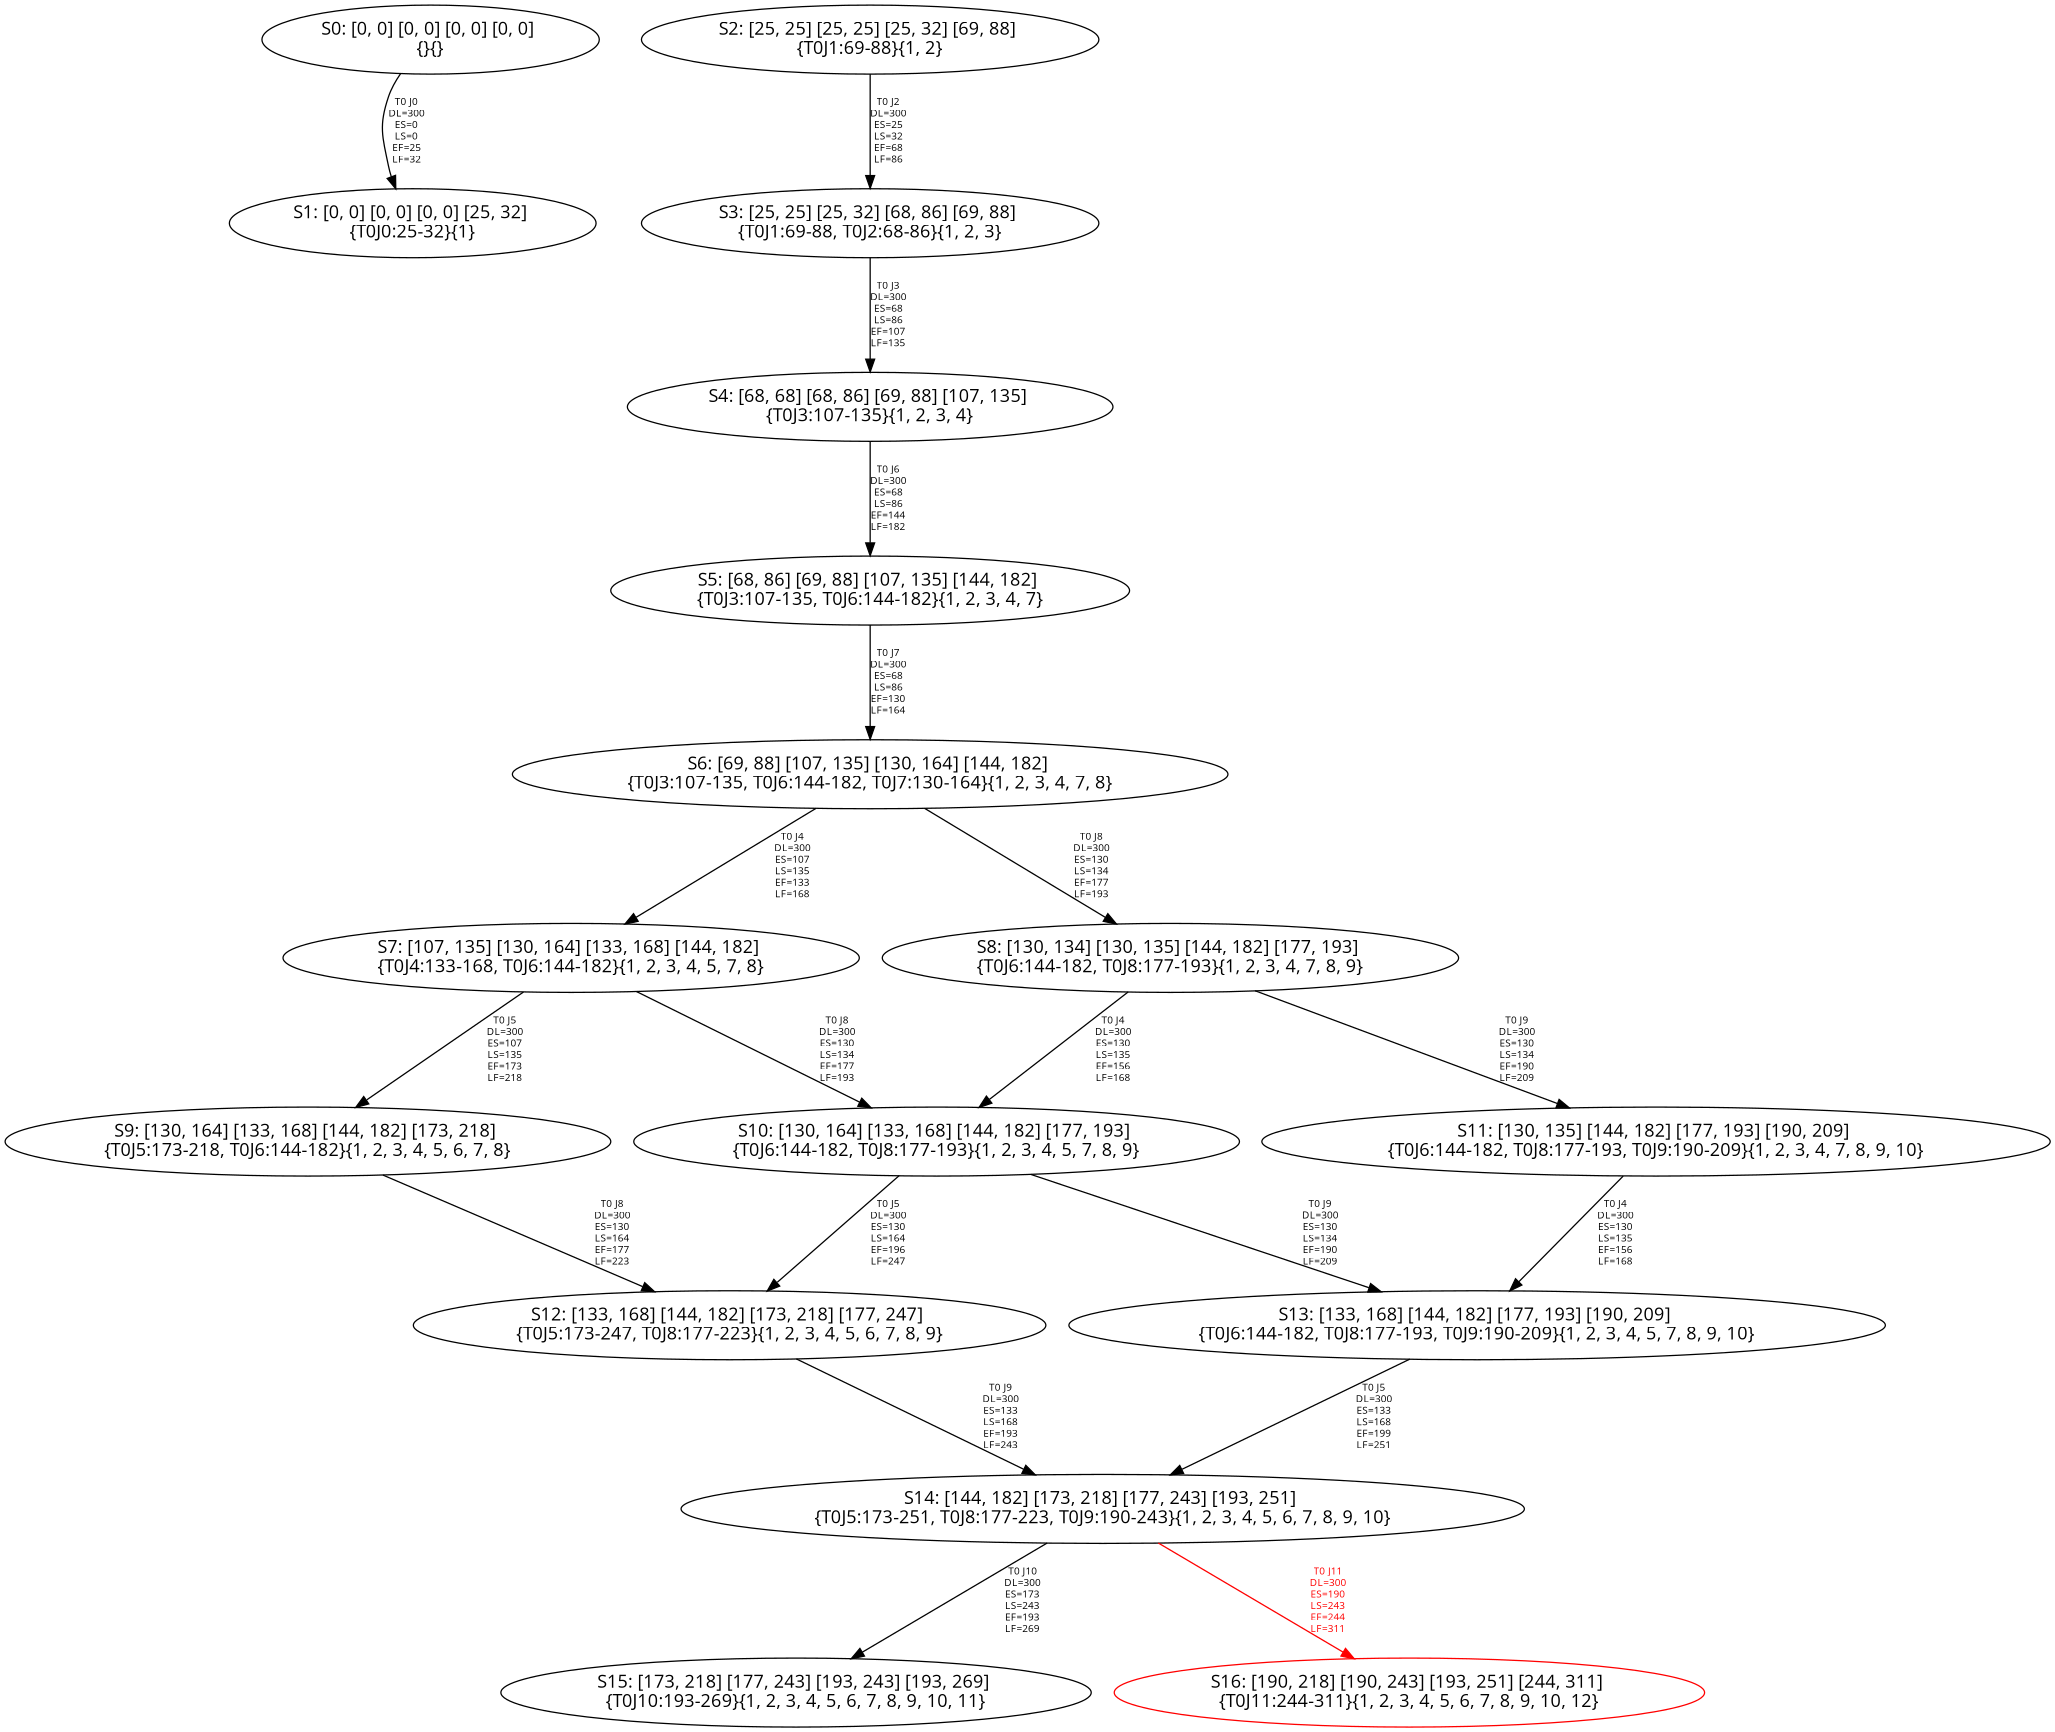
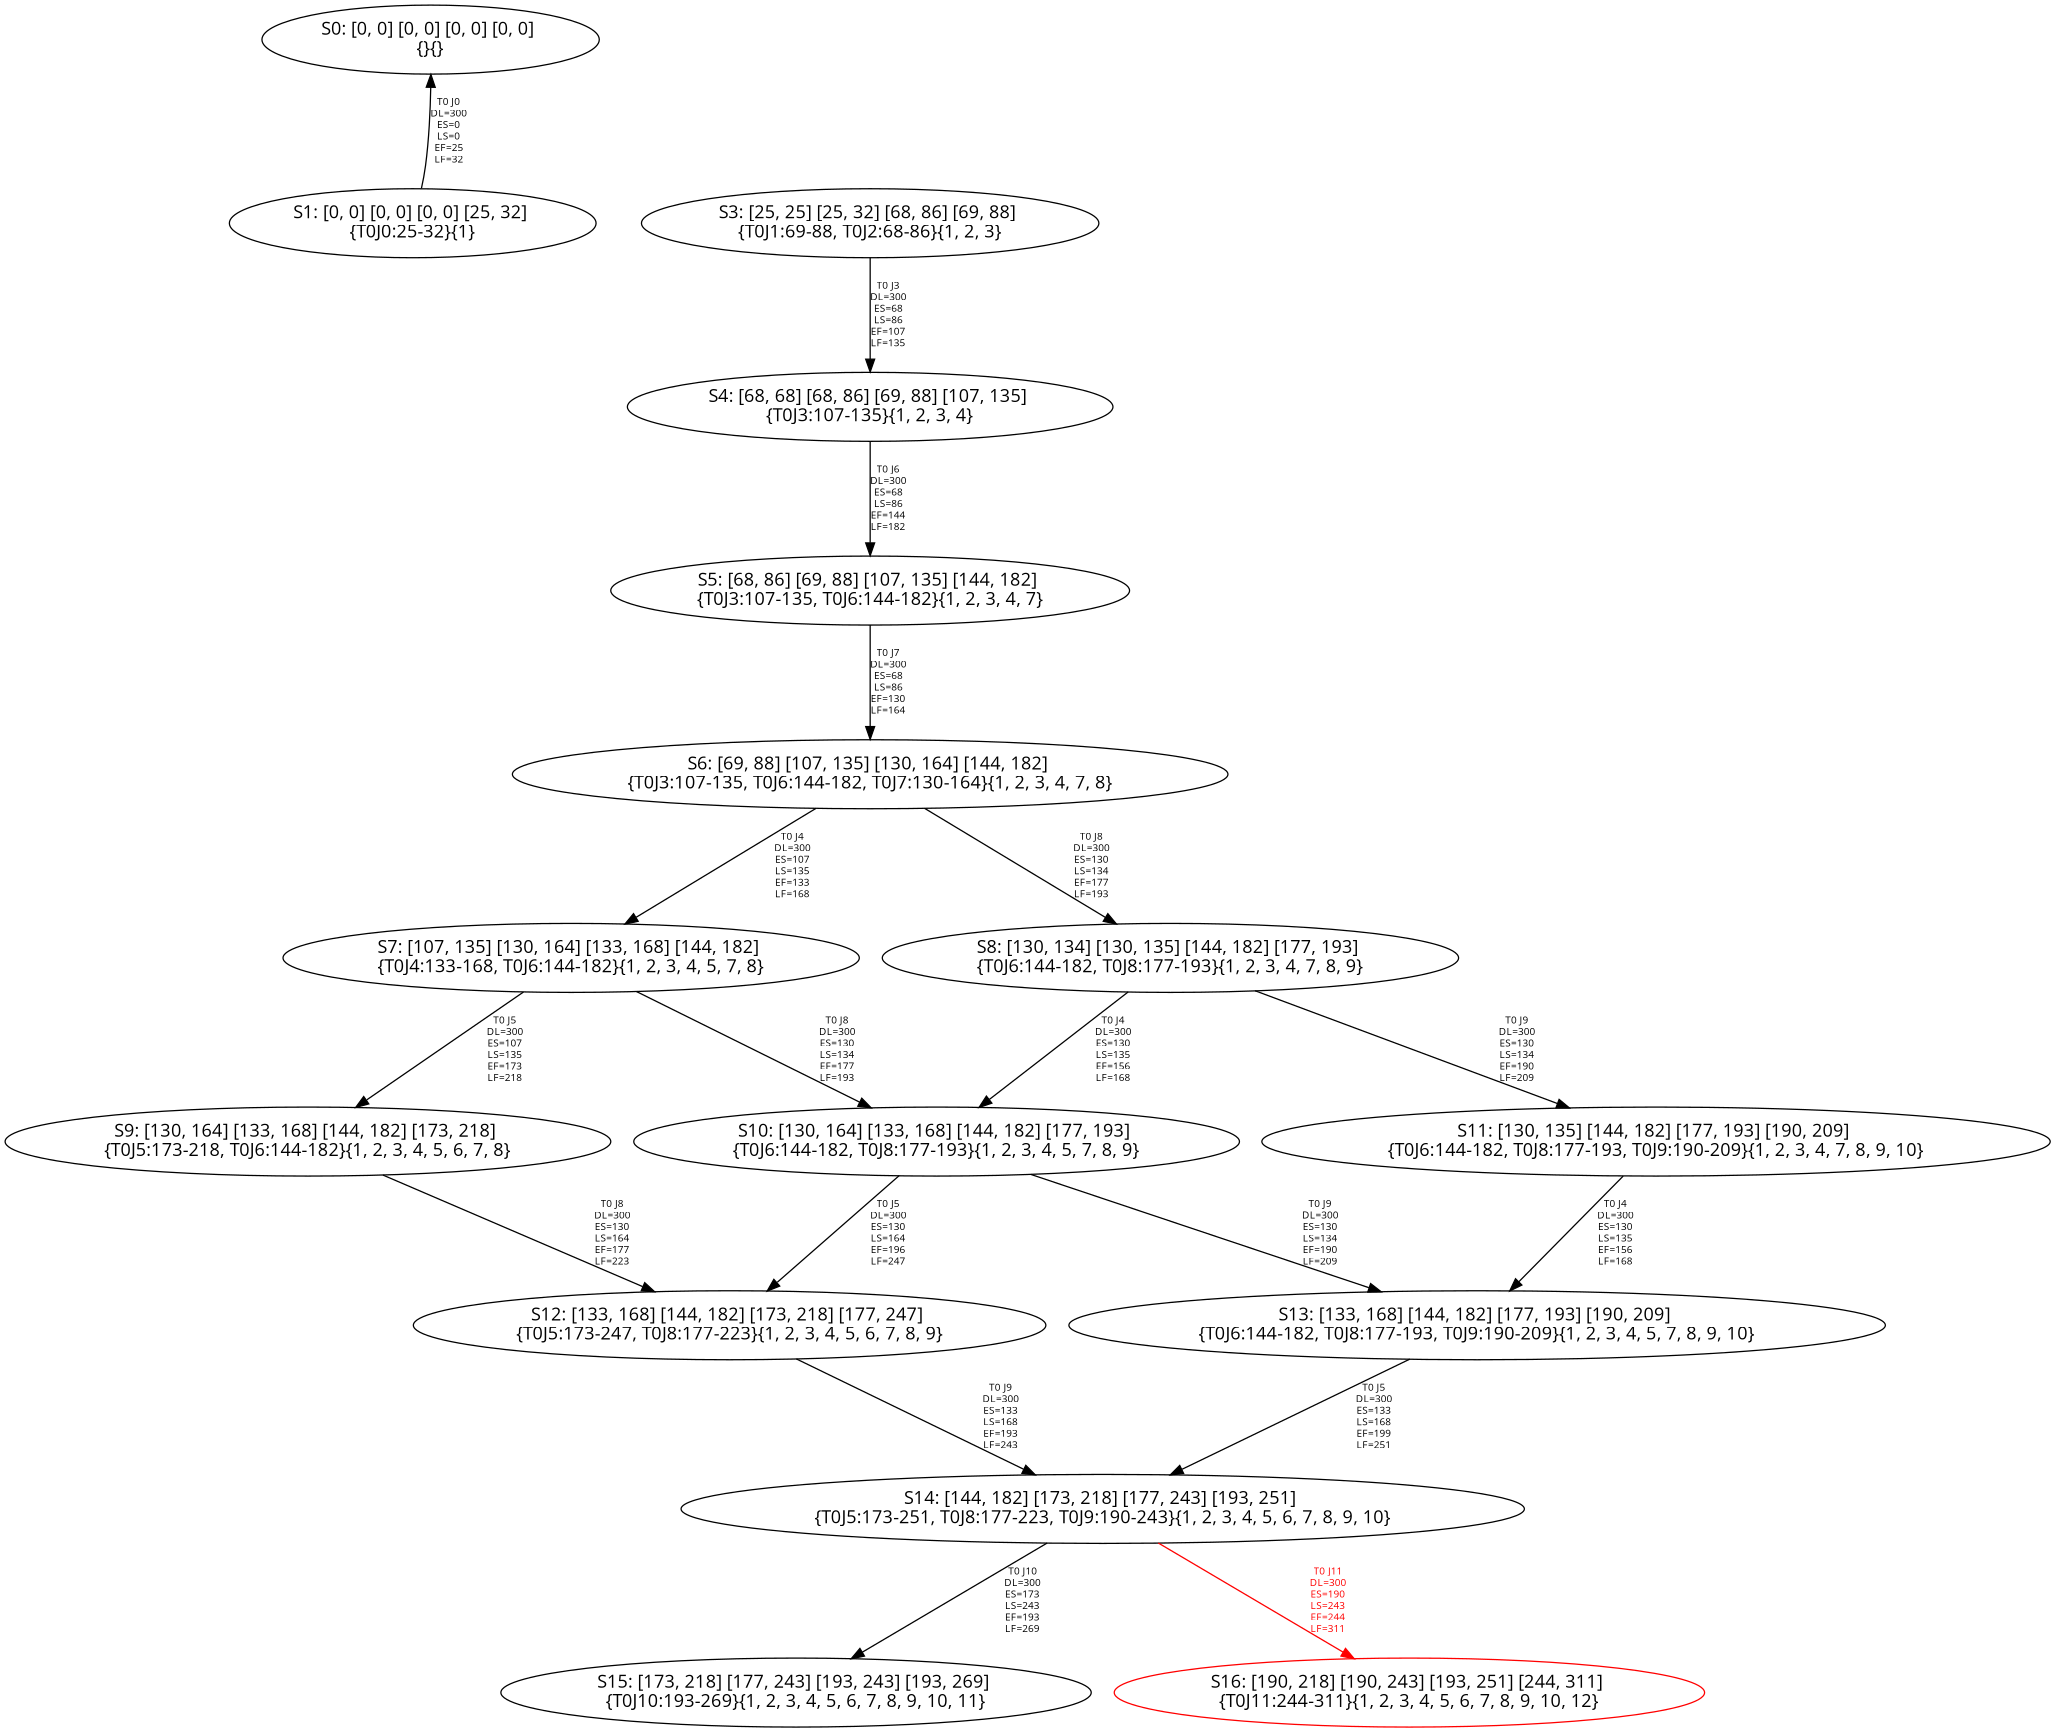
node "S2: [25, 25] [25, 25] [25, 32] [69, 88] {T0J1:69-88}{1, 2}": removed
edge "S0: [0, 0] [0, 0] [0, 0] [0, 0] {}{}" -> "S1: [0, 0] [0, 0] [0, 0] [25, 32] {T0J0:25-32}{1}": reversed
